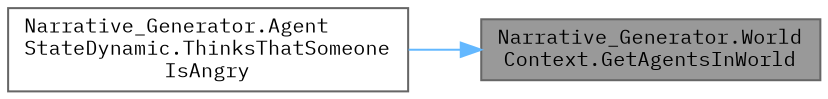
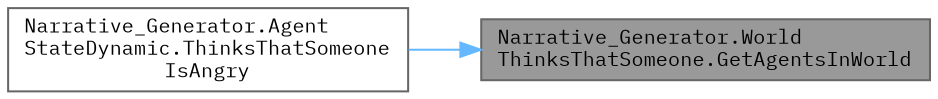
node "Narrative_Generator.World Context.GetAgentsInWorld": label "Narrative_Generator.World Context.GetAgentsInWorld" -> "Narrative_Generator.World ThinksThatSomeone.GetAgentsInWorld"
